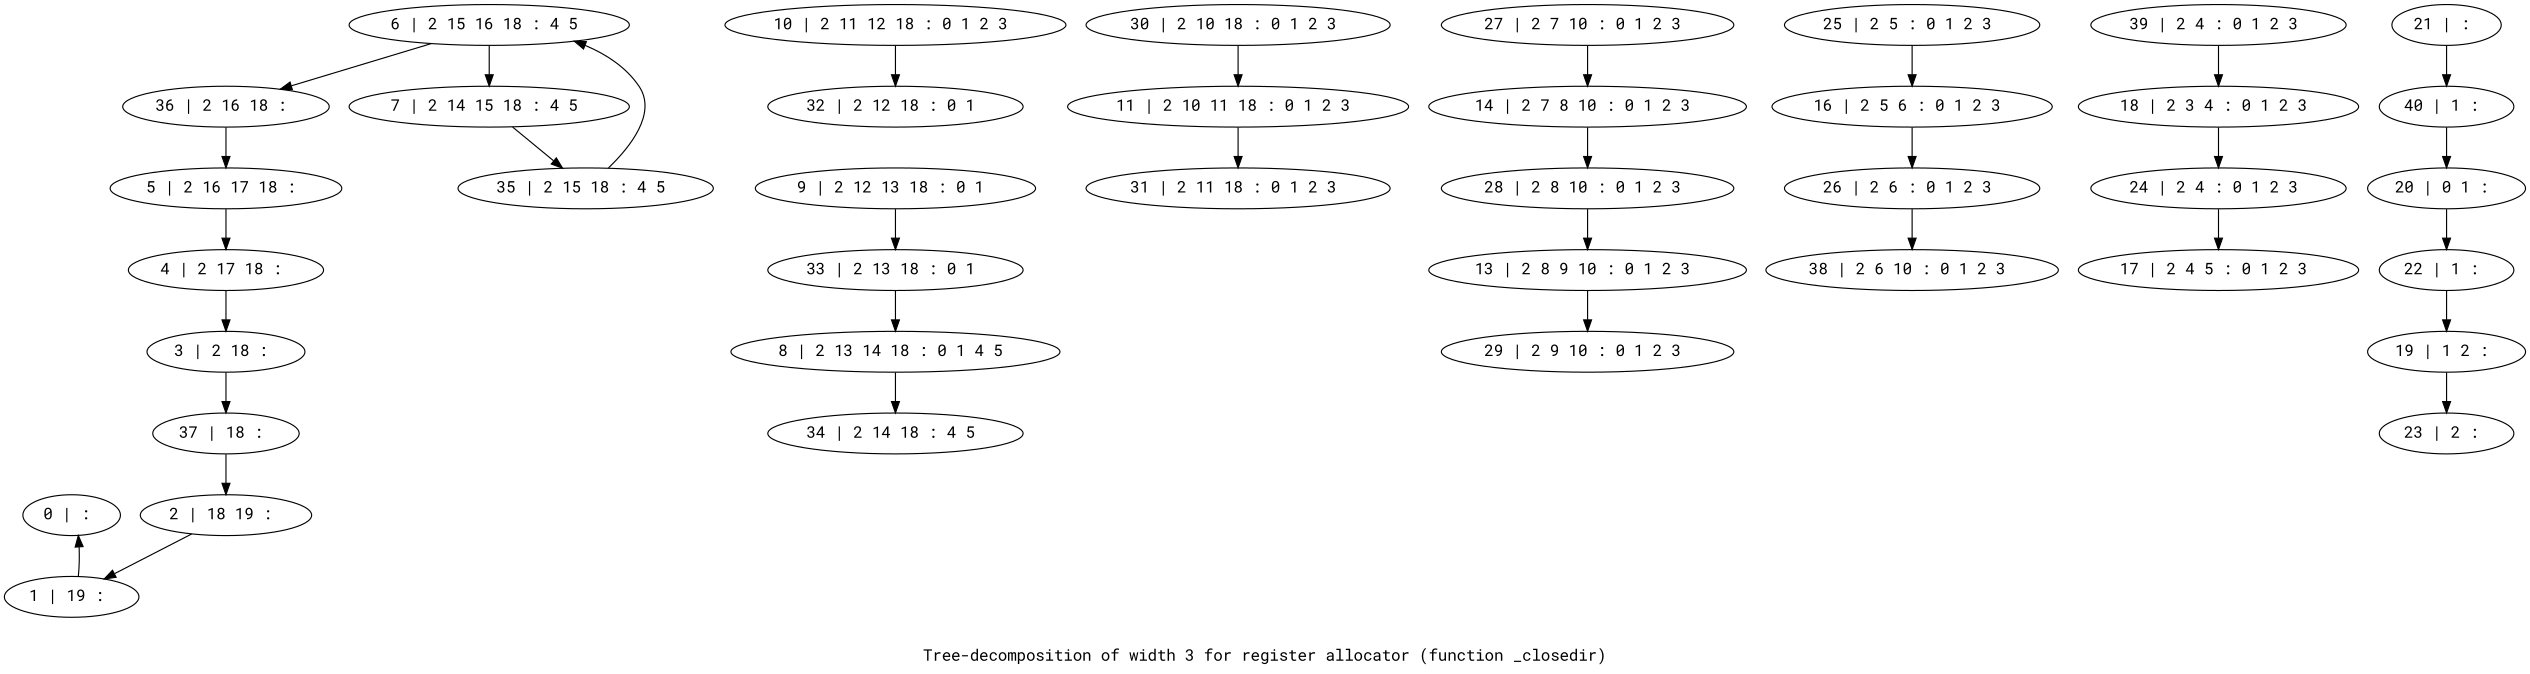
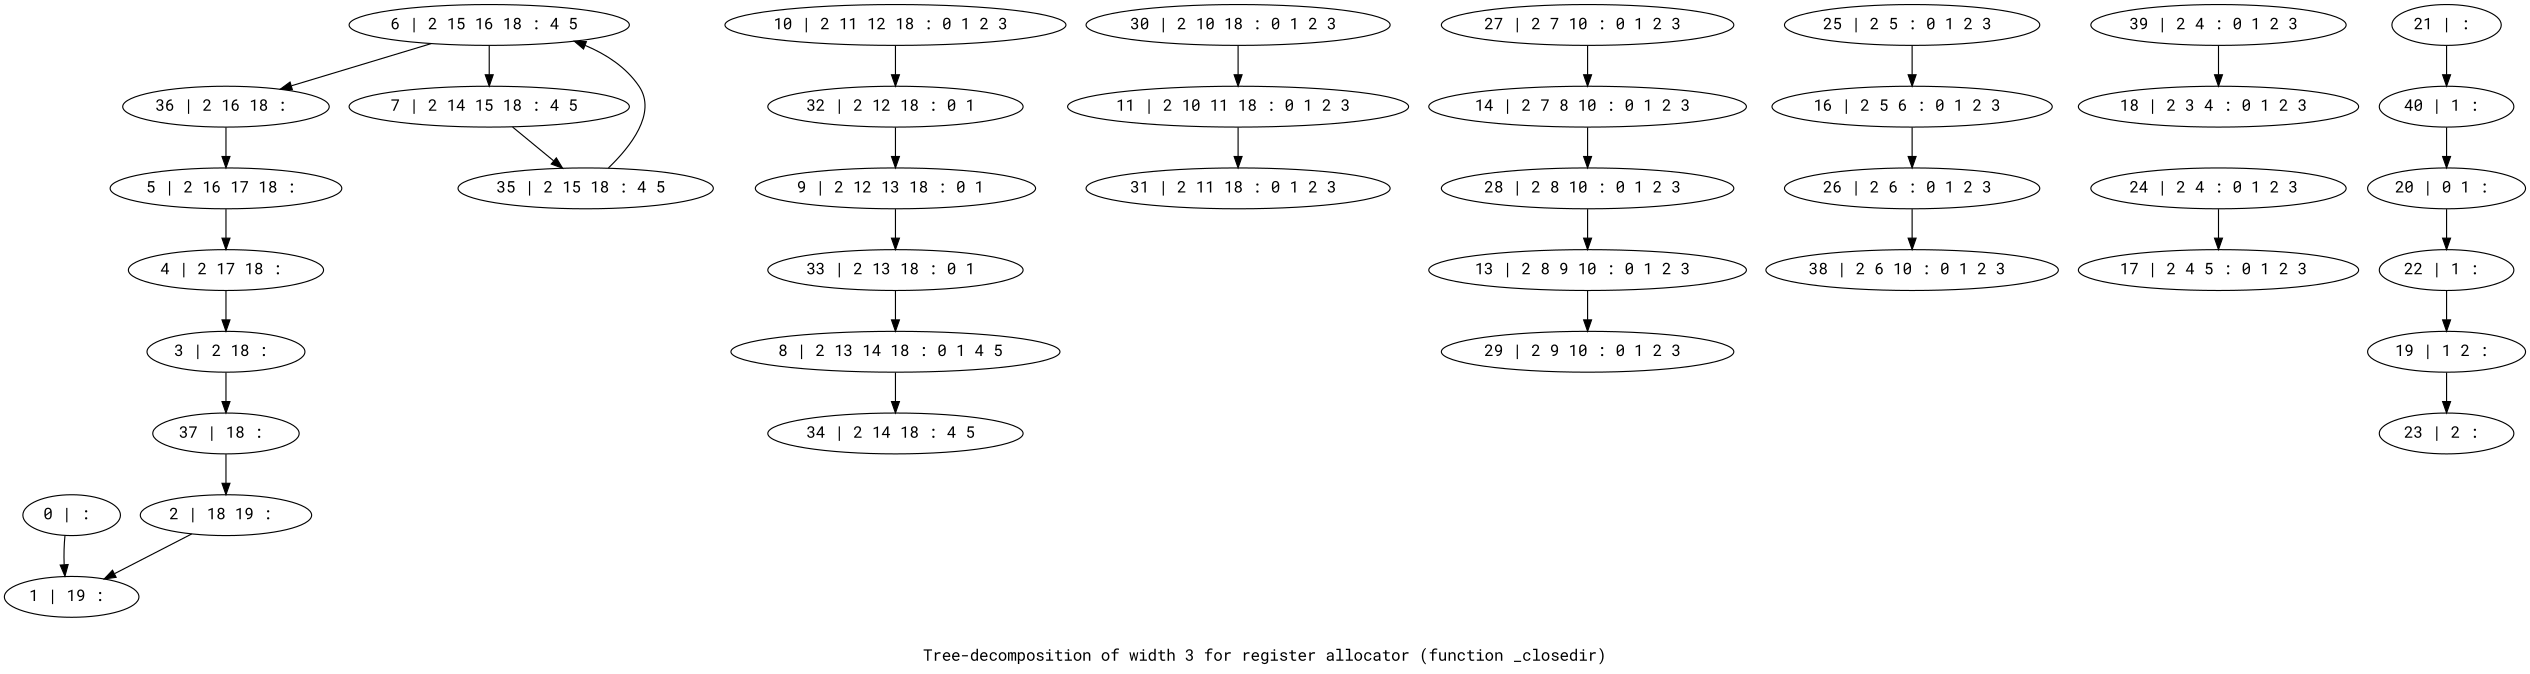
edge "32 | 2 12 18 : 0 1" -> "9 | 2 12 13 18 : 0 1": added
edge "18 | 2 3 4 : 0 1 2 3" -> "24 | 2 4 : 0 1 2 3": removed
edge "1 | 19 :" -> "0 | :": reversed
